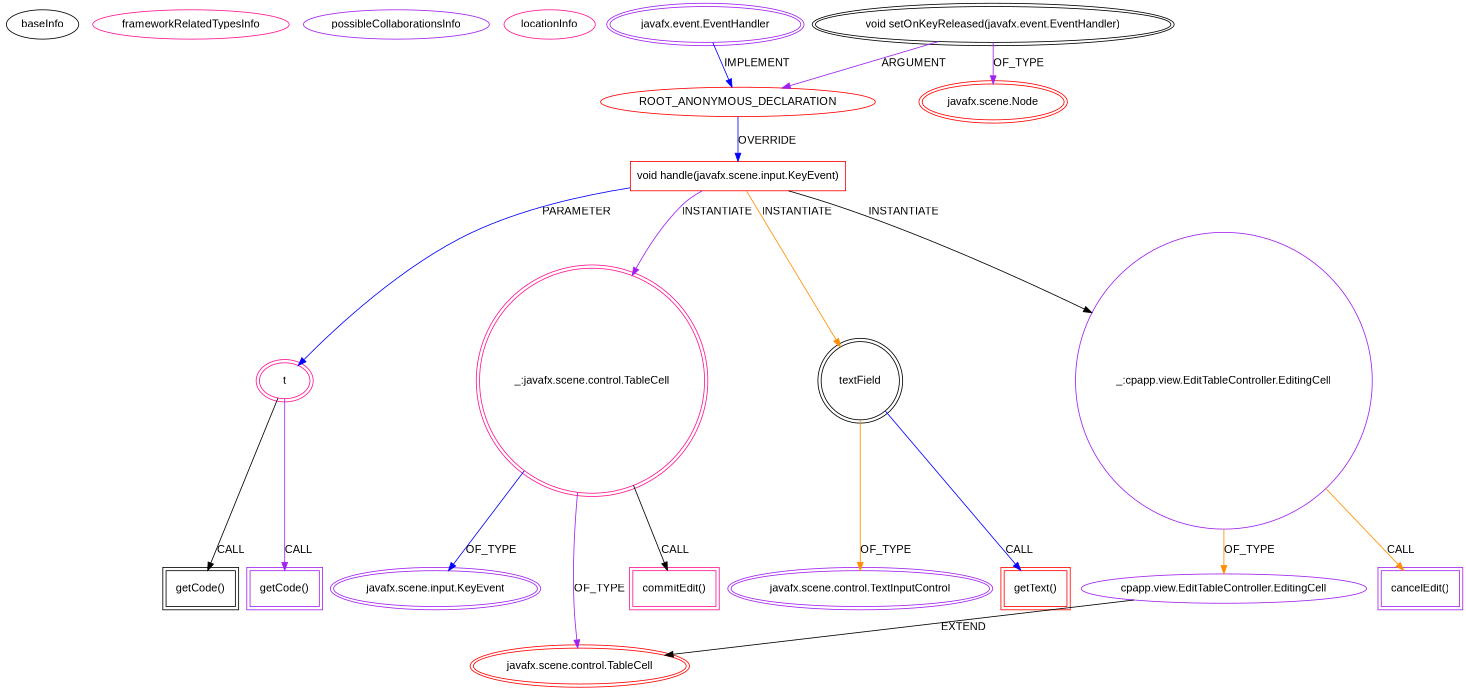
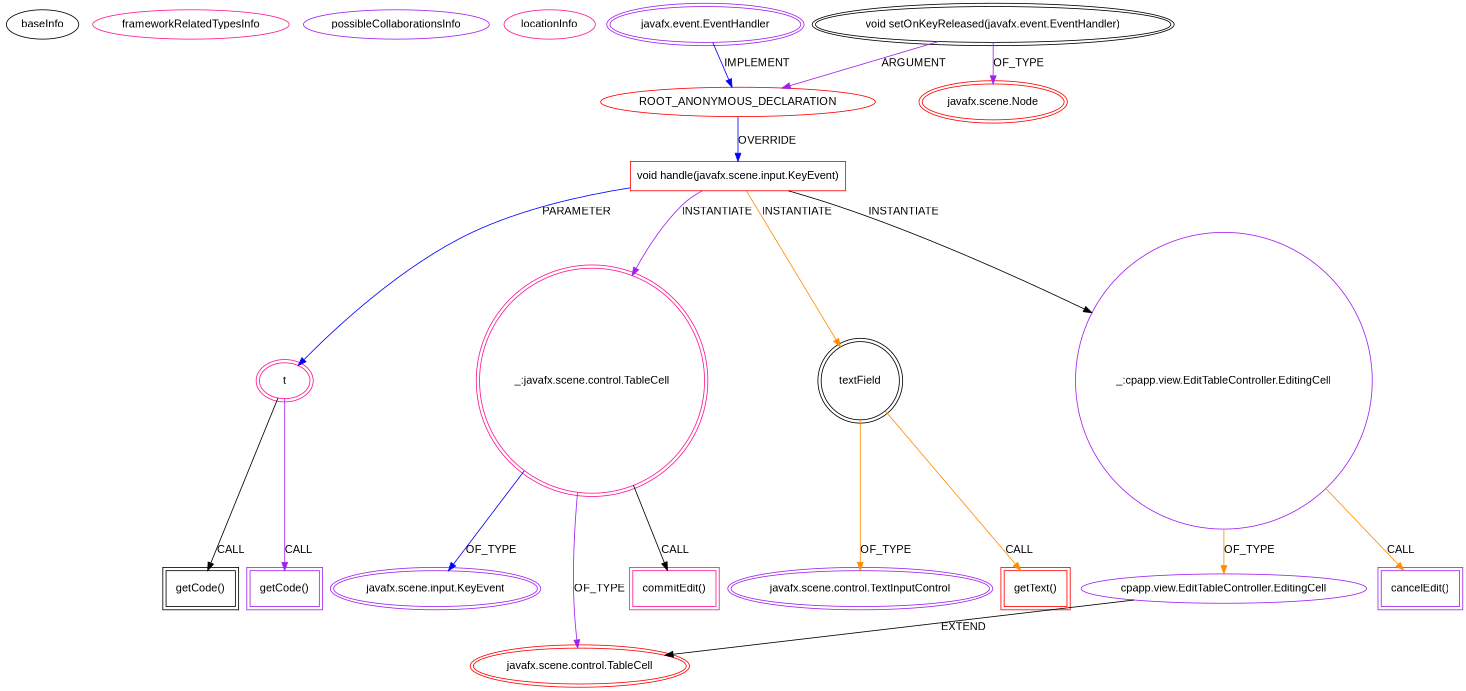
edge "textField" -> "getText()": color blue -> darkorange
